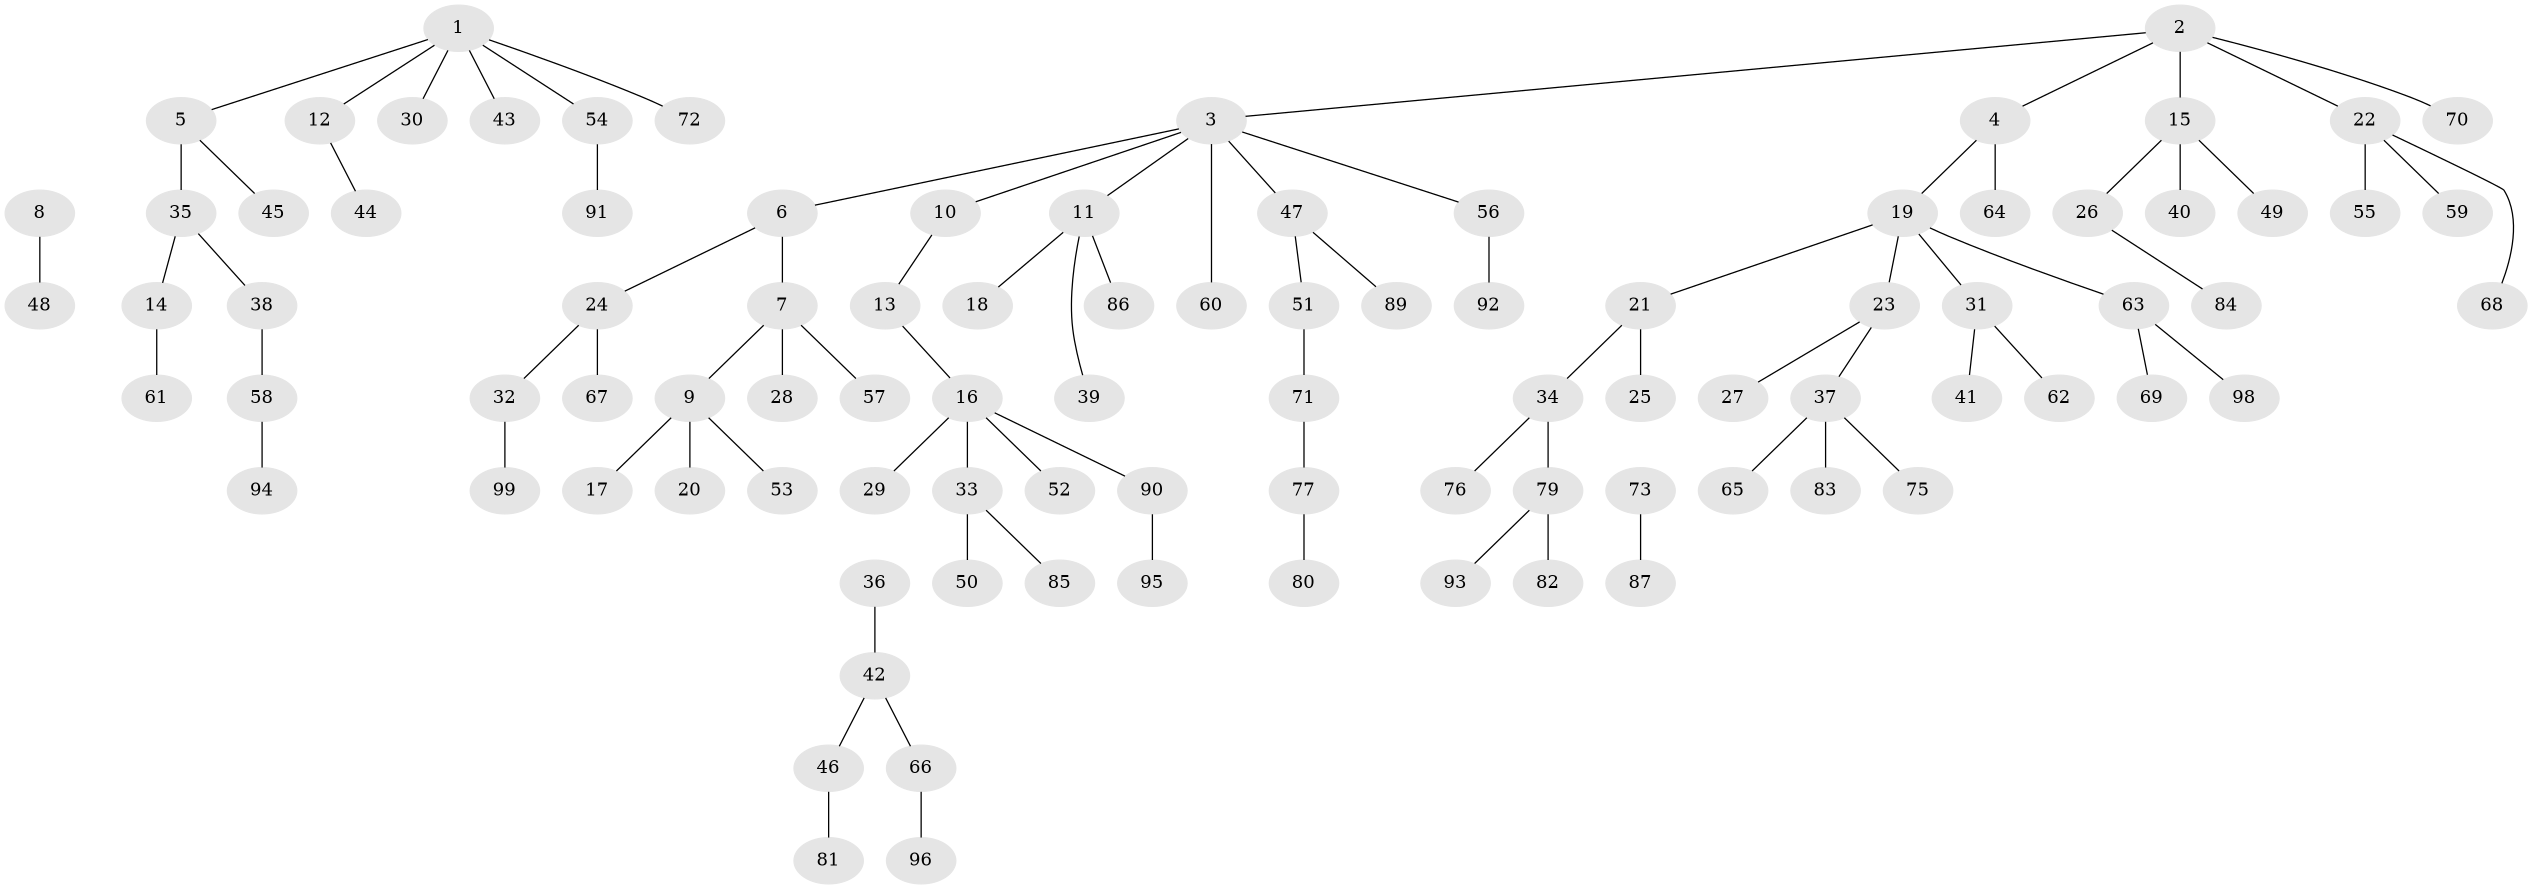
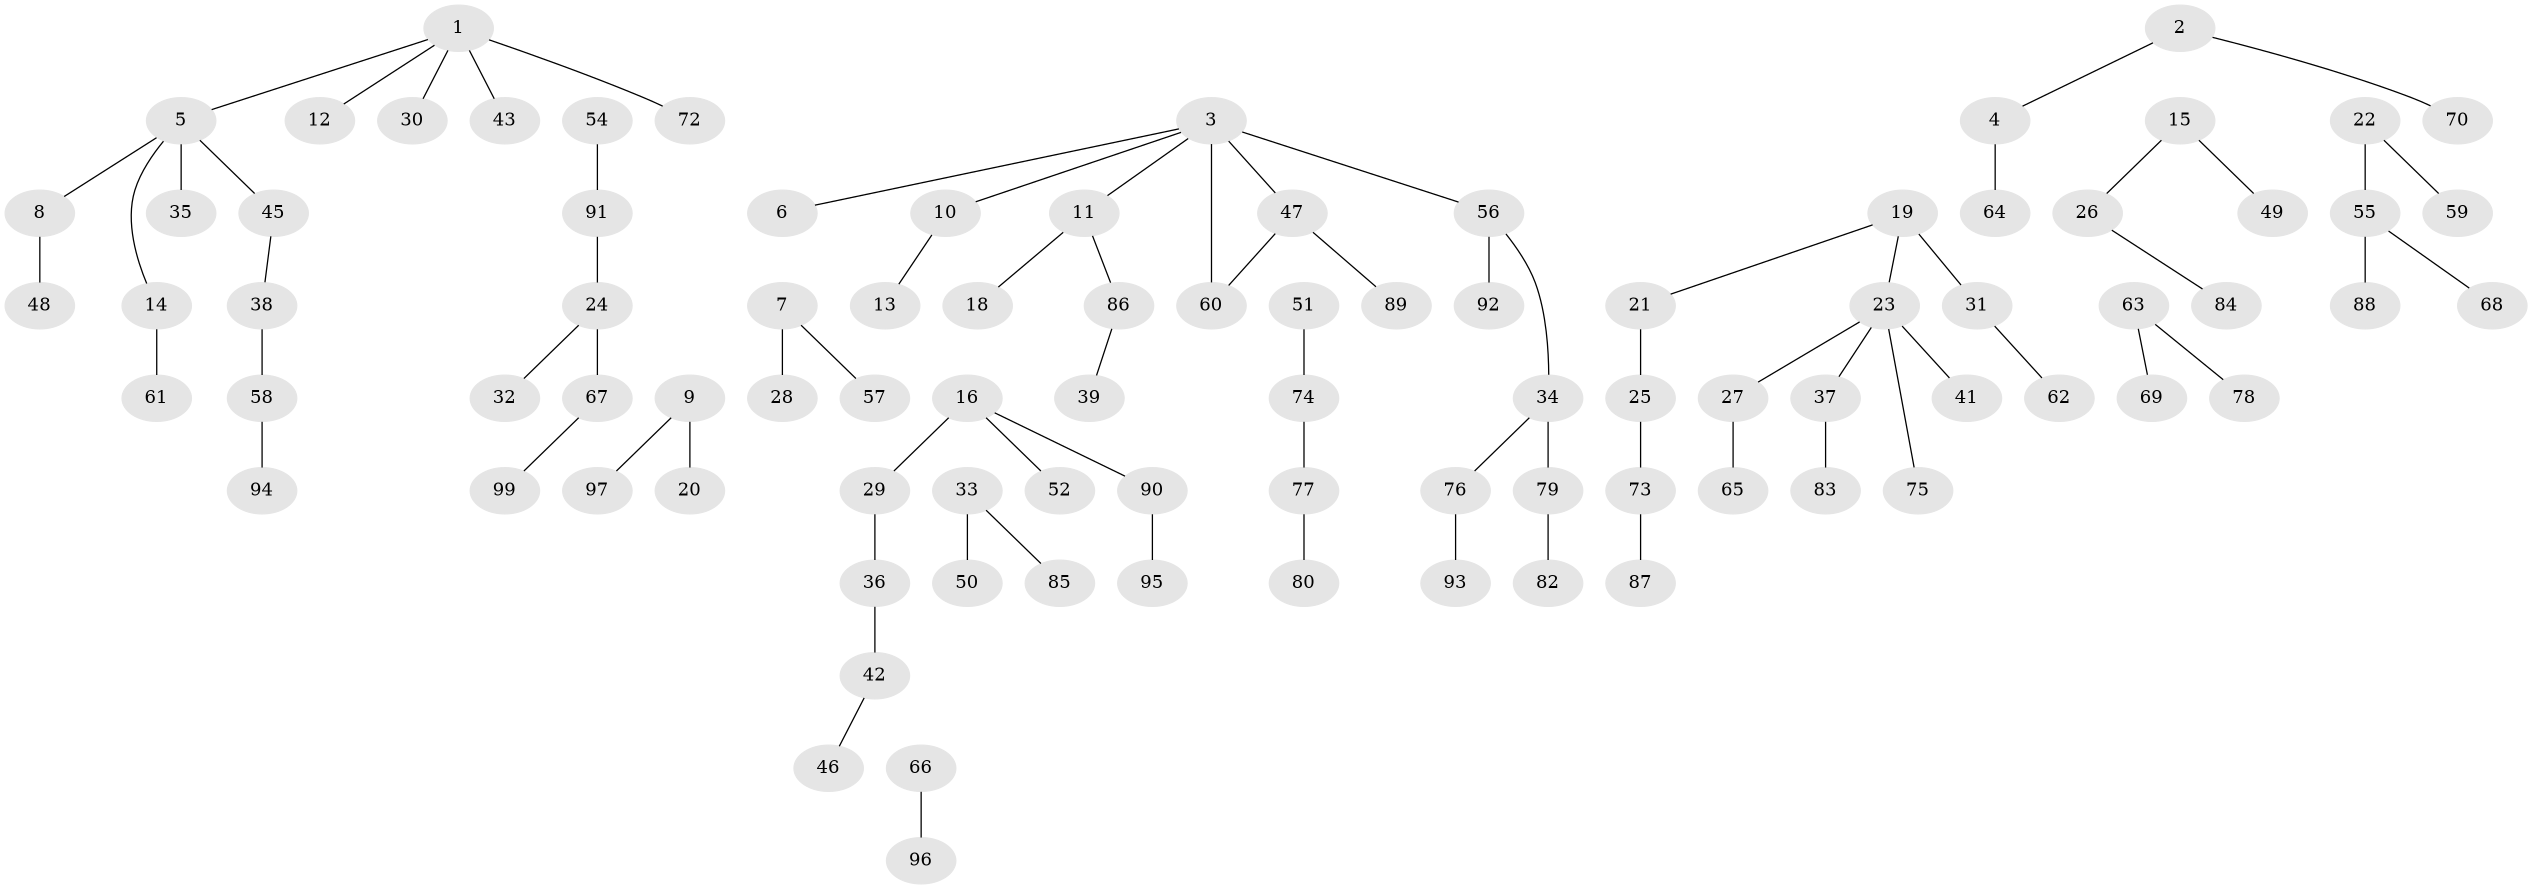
edge "2" -- "22": removed
edge "1" -- "54": removed
edge "2" -- "3": removed
edge "2" -- "15": removed
edge "5" -- "8": added
edge "4" -- "19": removed
edge "22" -- "68": now "55" -- "68"
node "44": removed
node "40": removed
edge "6" -- "24": now "91" -- "24"
edge "47" -- "51": now "47" -- "60"
edge "35" -- "14": now "5" -- "14"
edge "35" -- "38": now "45" -- "38"
edge "6" -- "7": removed
edge "19" -- "63": removed
edge "11" -- "39": now "86" -- "39"
node "88": added
edge "7" -- "9": removed
edge "13" -- "16": removed
edge "21" -- "34": now "56" -- "34"
edge "31" -- "41": now "23" -- "41"
node "71": label "71" -> "74"
node "98": label "98" -> "78"
edge "37" -- "65": now "27" -- "65"
edge "37" -- "75": now "23" -- "75"
edge "32" -- "99": now "67" -- "99"
edge "16" -- "33": removed
edge "25" -- "73": added
node "17": label "17" -> "97"
node "53": removed
edge "29" -- "36": added
edge "79" -- "93": now "76" -- "93"
edge "42" -- "66": removed
node "81": removed
